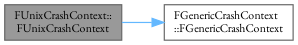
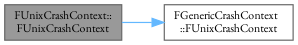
node "FGenericCrashContext ::FGenericCrashContext": label "FGenericCrashContext ::FGenericCrashContext" -> "FGenericCrashContext ::FUnixCrashContext"
